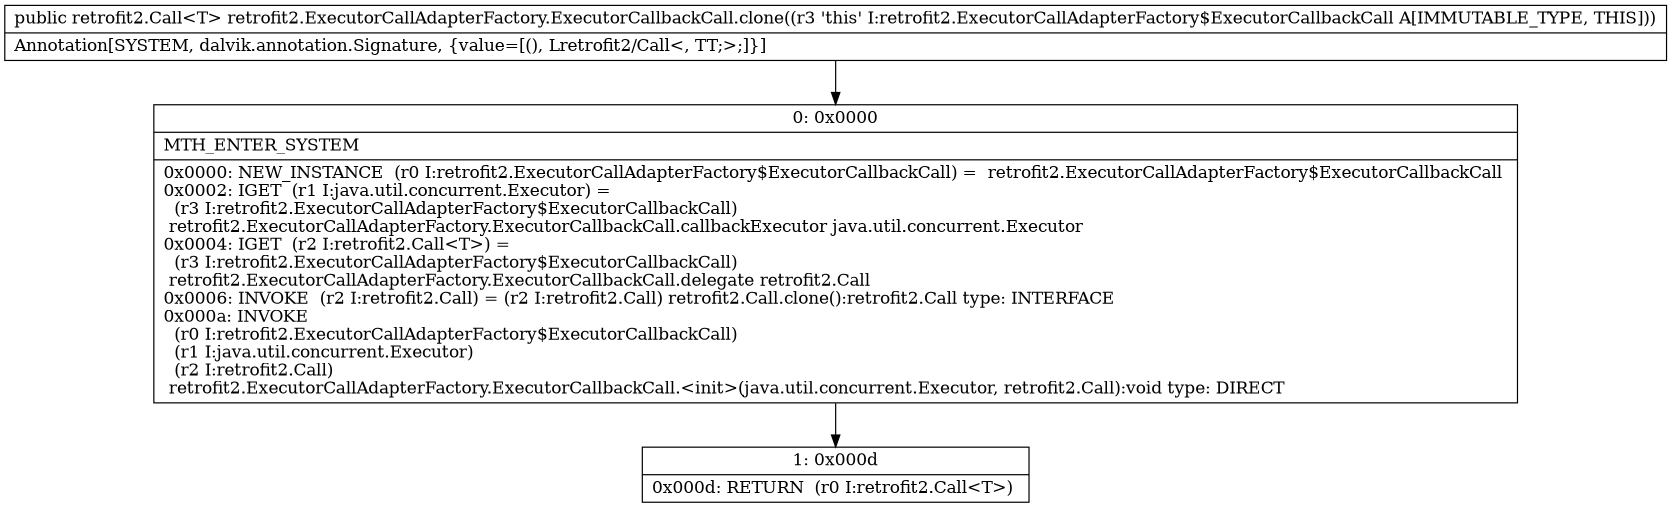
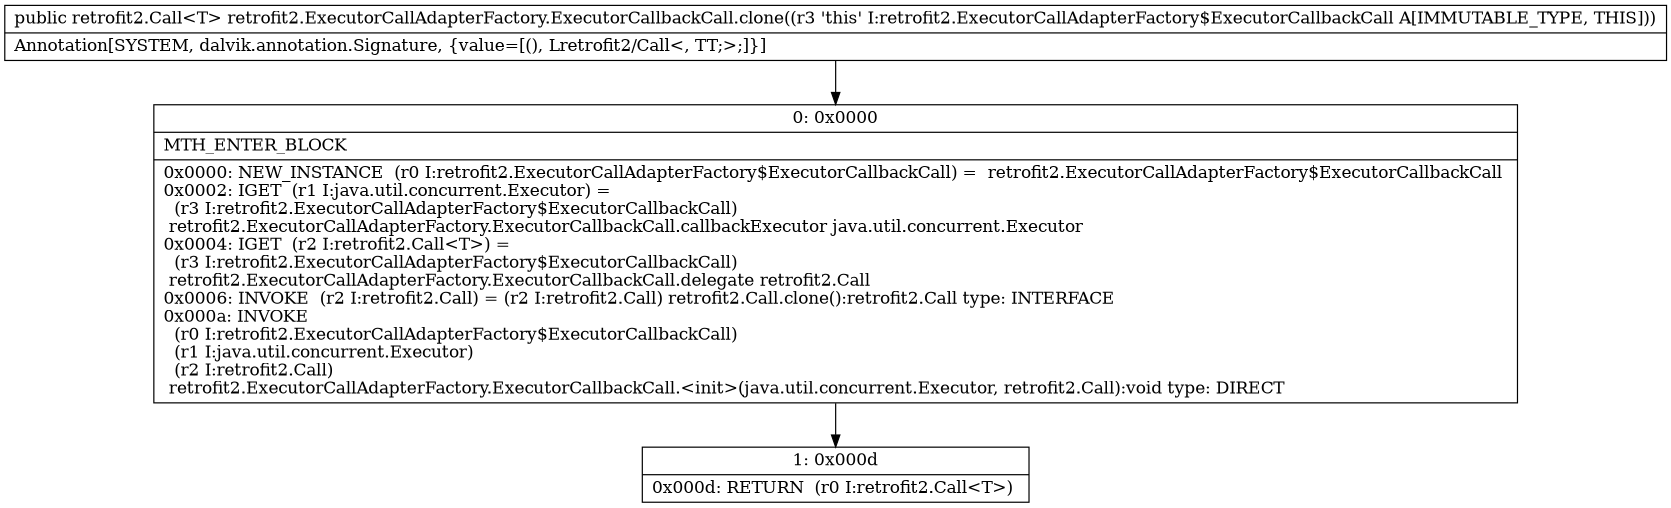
node "0: 0x0000": text "MTH_ENTER_SYSTEM" -> "MTH_ENTER_BLOCK"
